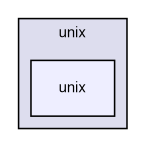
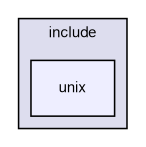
cluster "unix": label "unix" -> "include"
